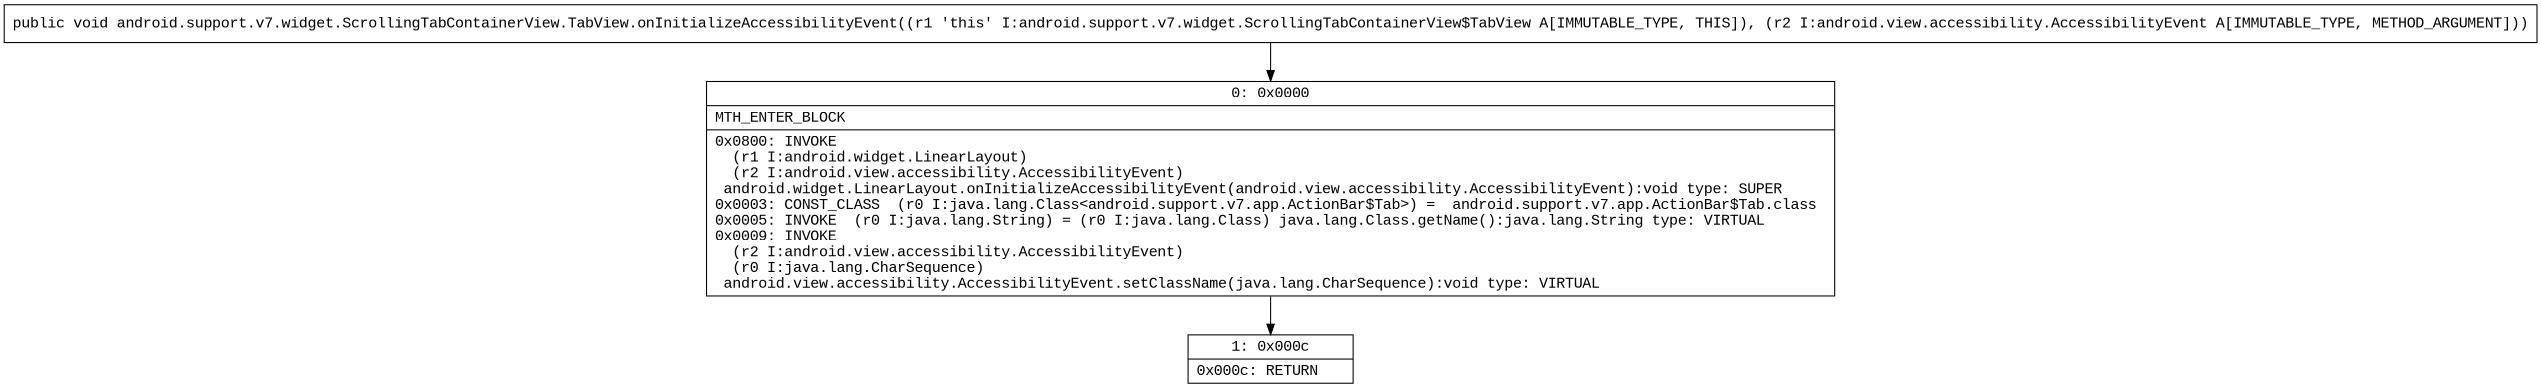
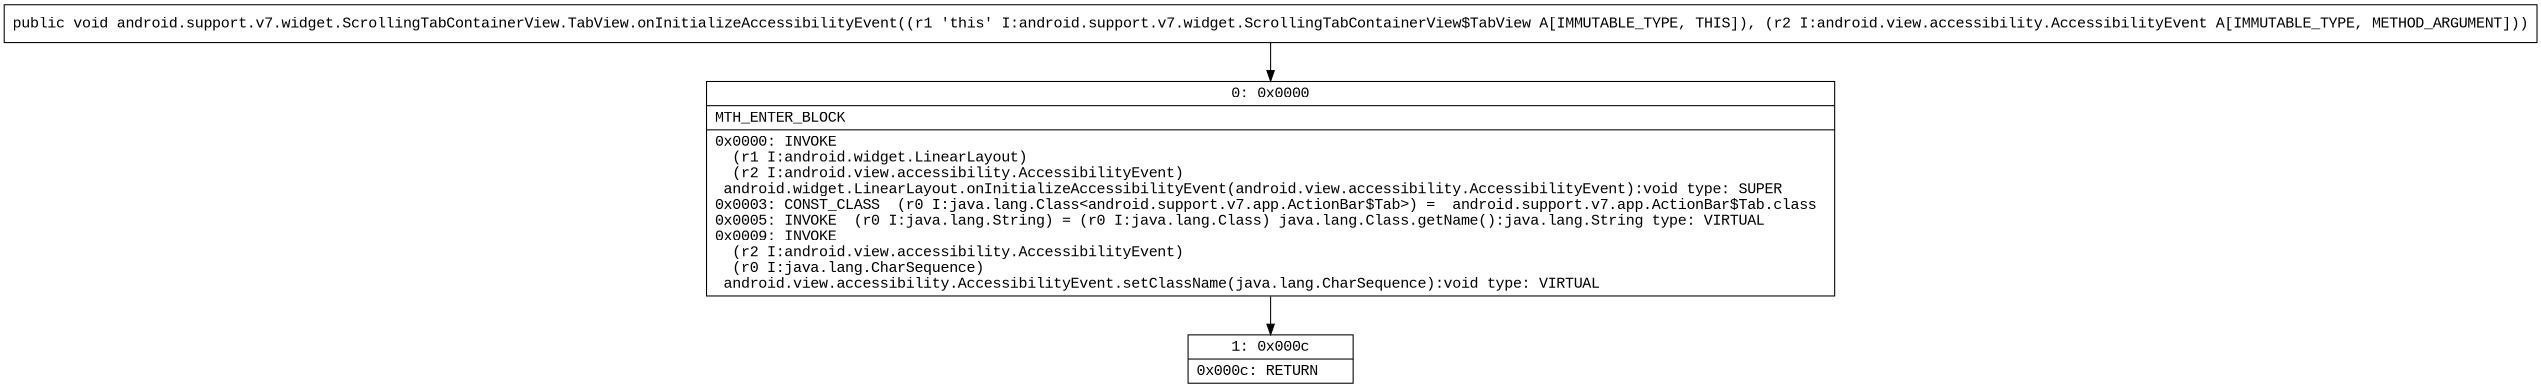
node "0: 0x0000": text "0x0800: INVOKE" -> "0x0000: INVOKE"
